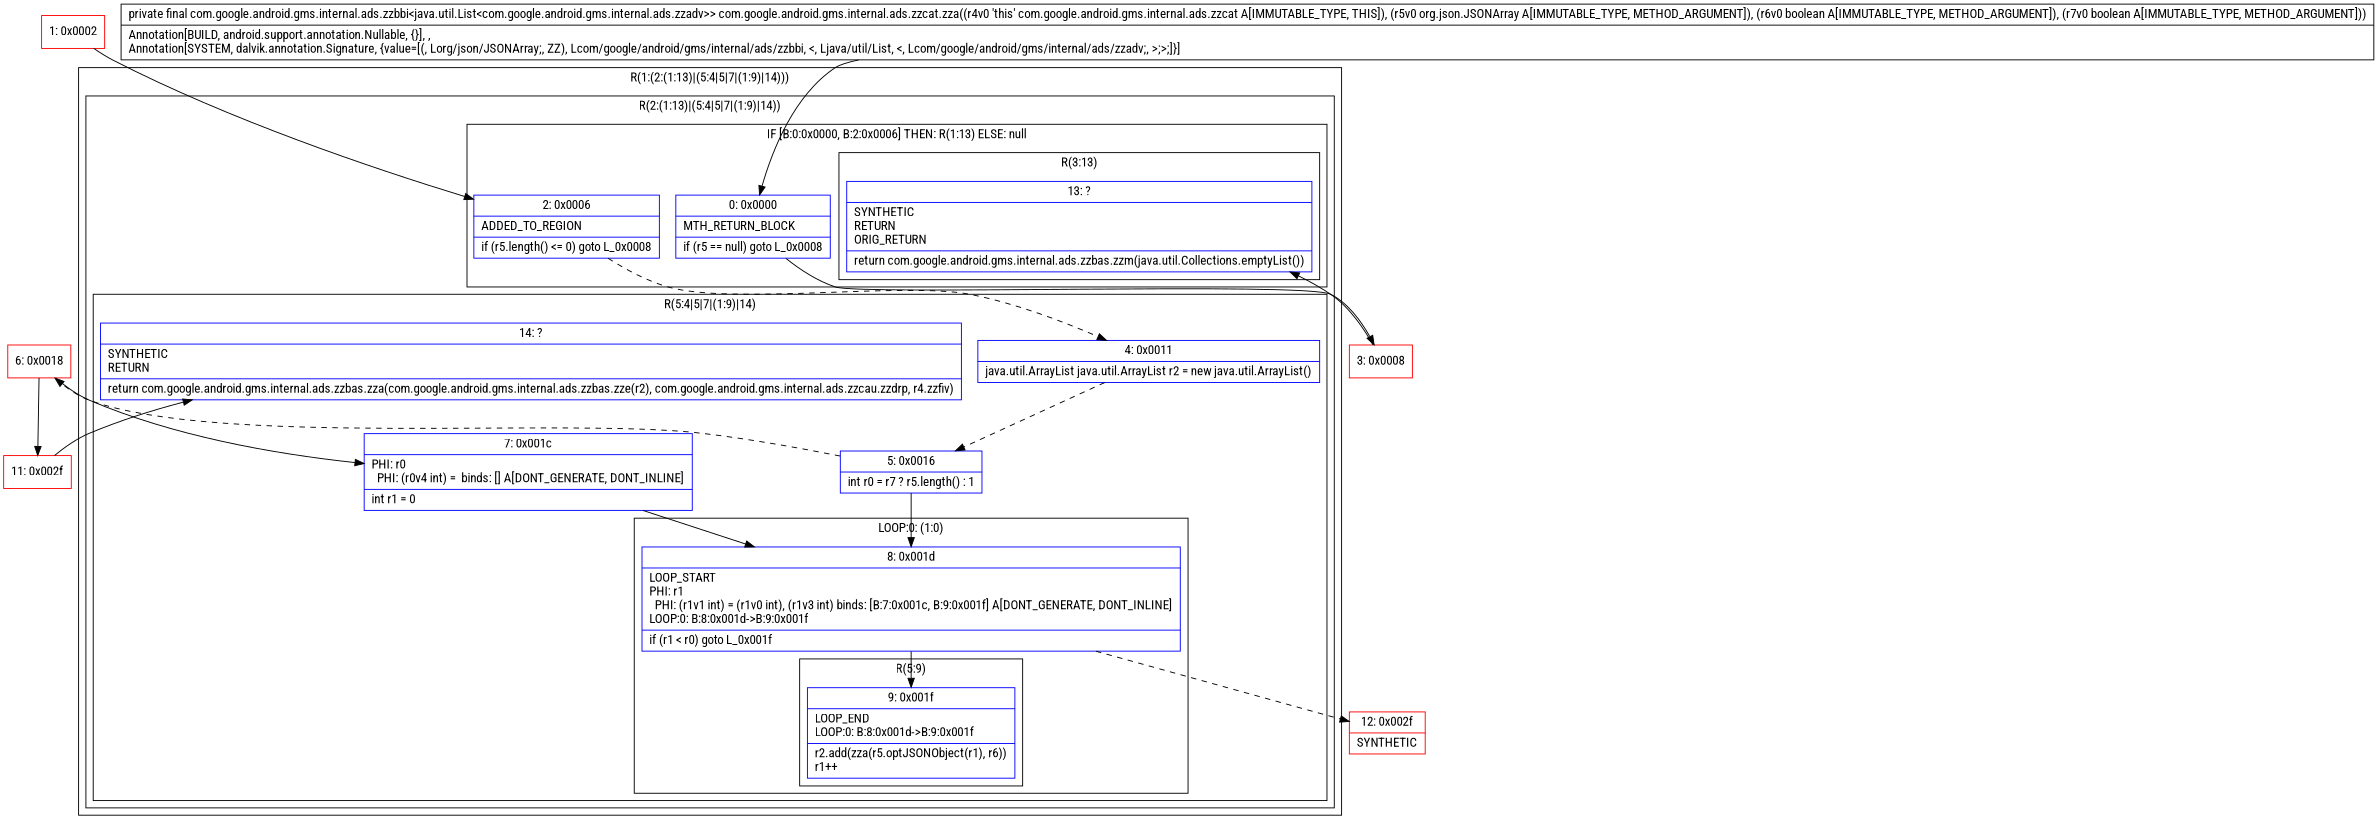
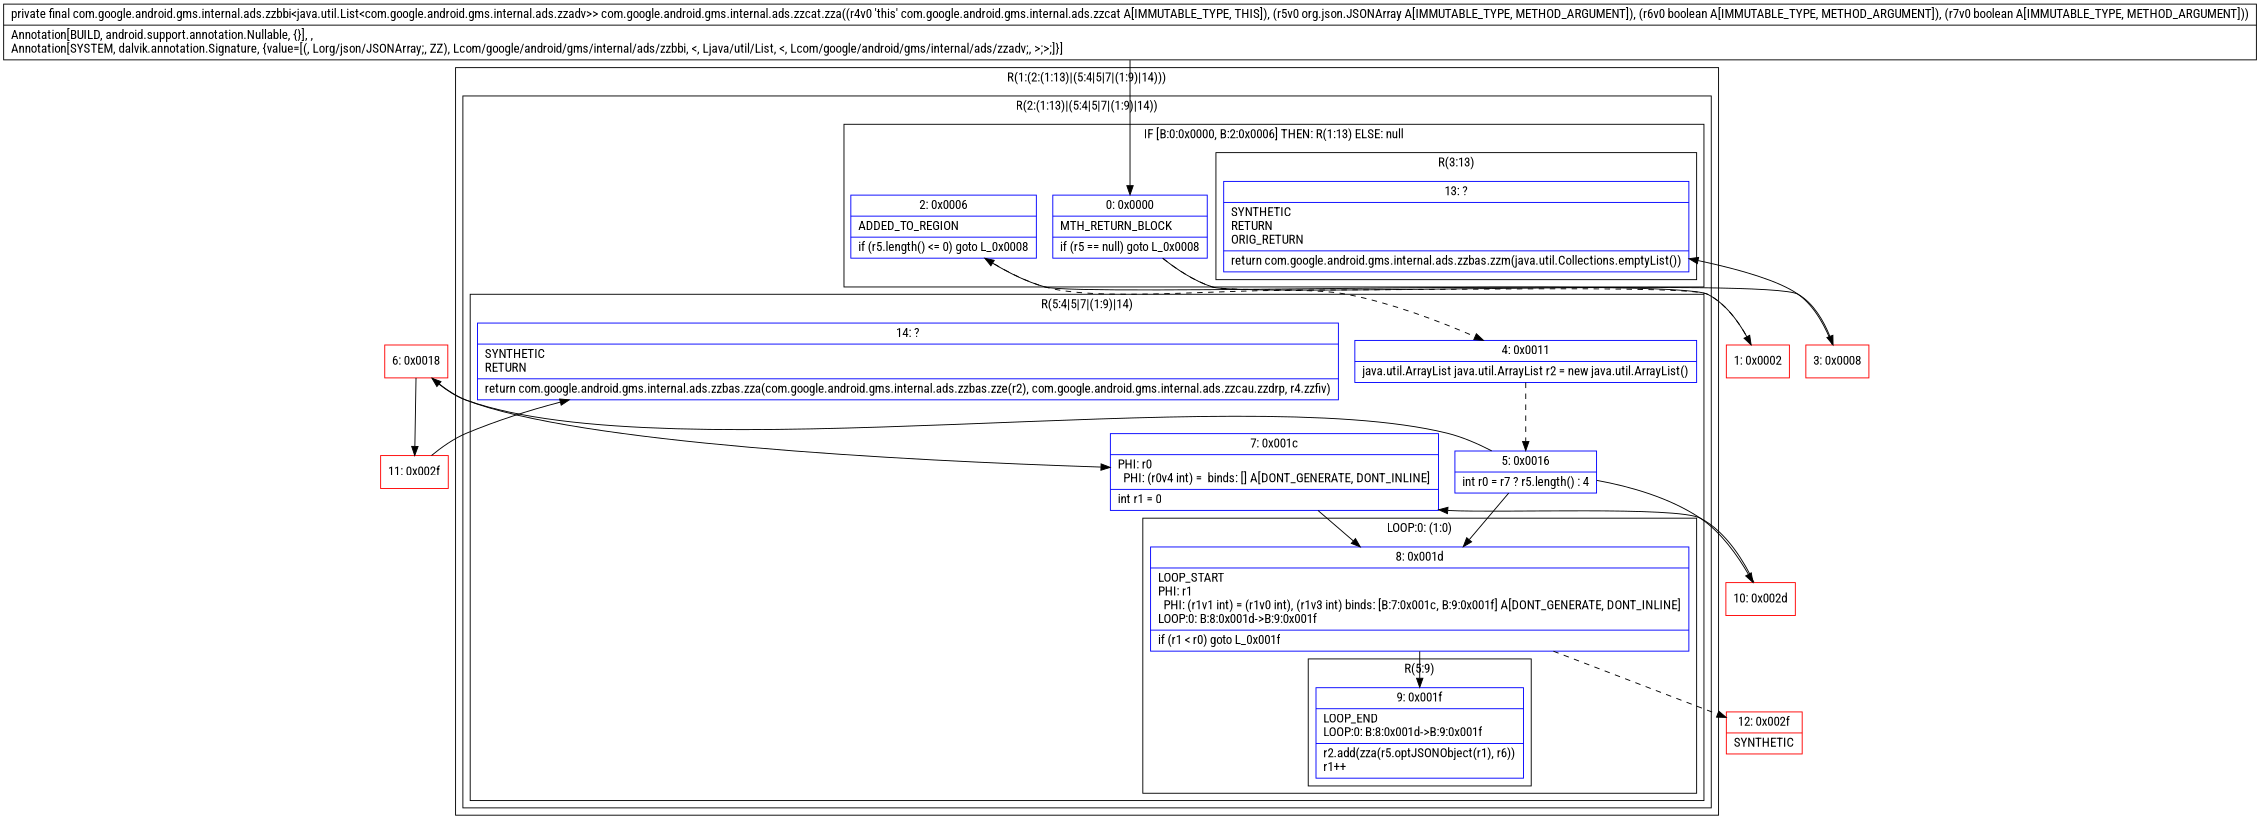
edge "0: 0x0000" -> "1: 0x0002": added
edge "5: 0x0016" -> "6: 0x0018": style dashed -> solid
node "5: 0x0016": text "int r0 = r7 ? r5.length() : 1" -> "int r0 = r7 ? r5.length() : 4"
node "10: 0x002d": added
